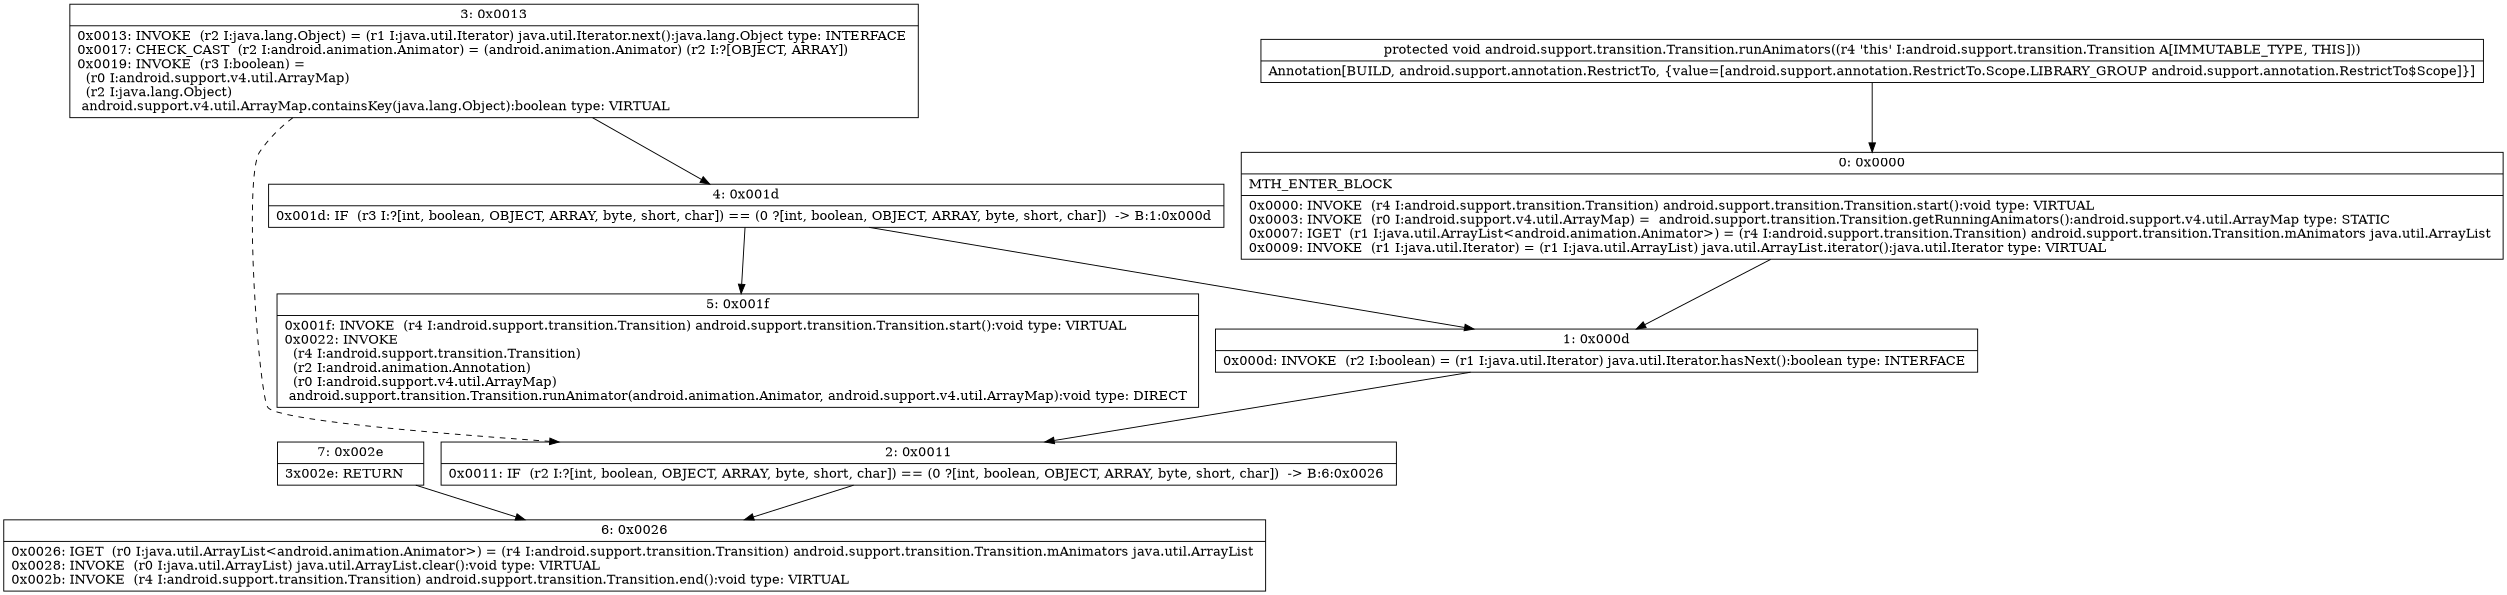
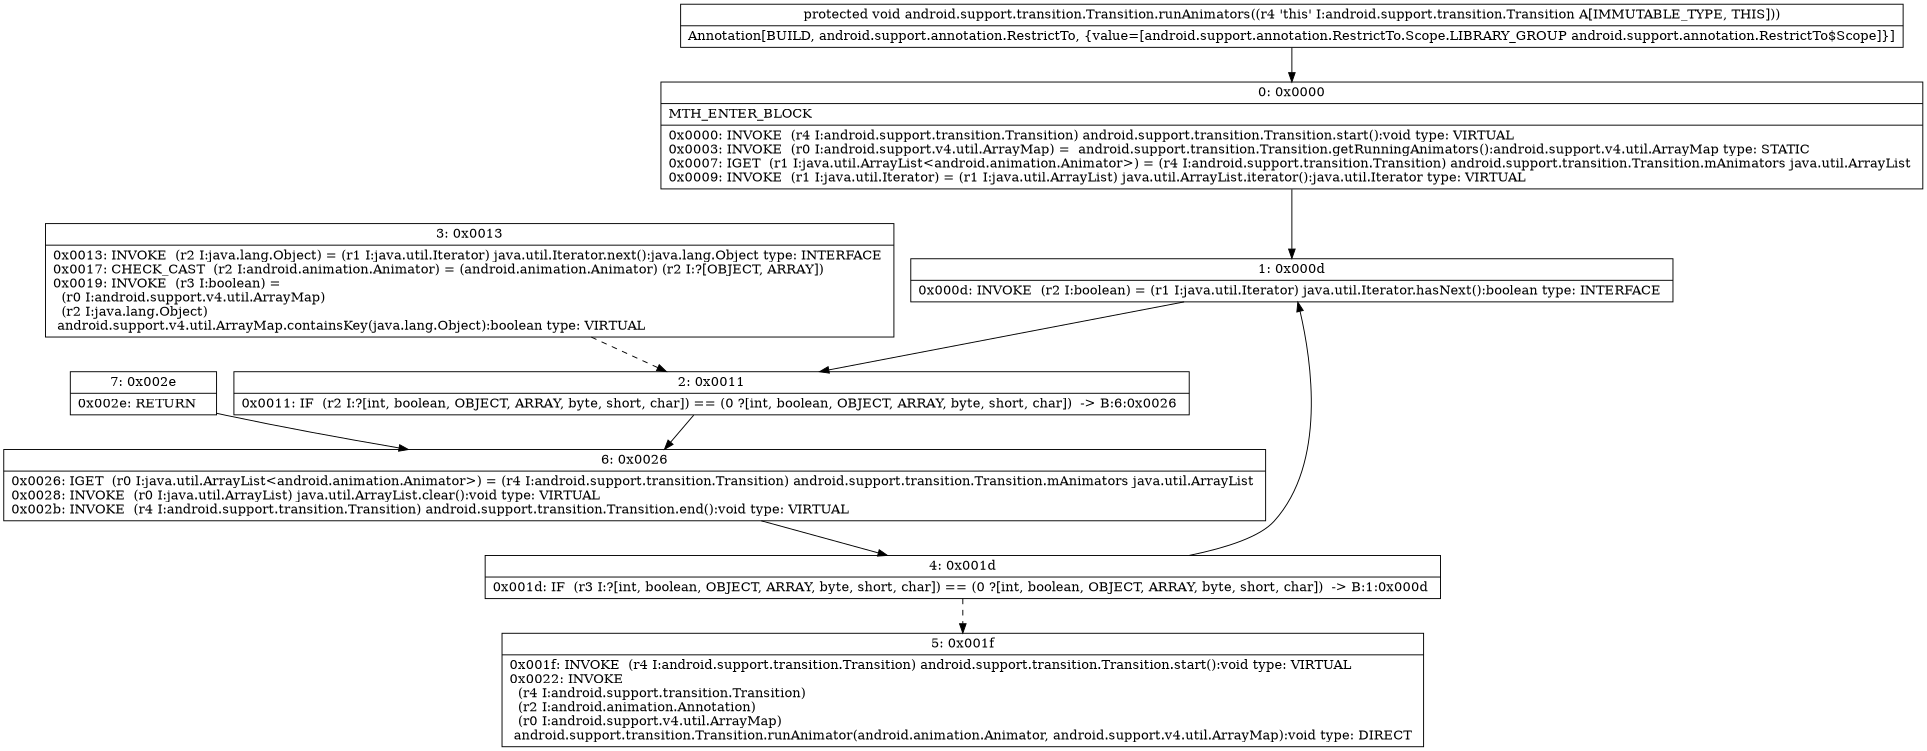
edge "3: 0x0013" -> "4: 0x001d": now "6: 0x0026" -> "4: 0x001d"
edge "4: 0x001d" -> "5: 0x001f": style solid -> dashed
node "7: 0x002e": text "3x002e: RETURN" -> "0x002e: RETURN"
